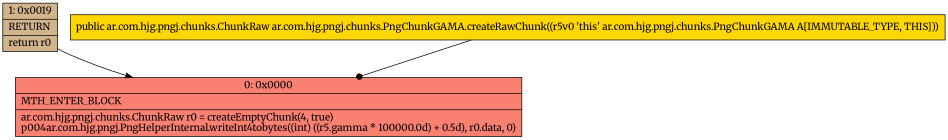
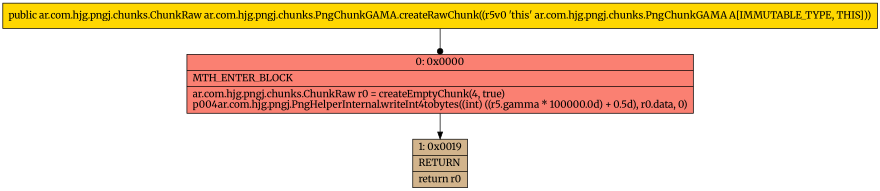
edge "1: 0x0019" -> "0: 0x0000": reversed
